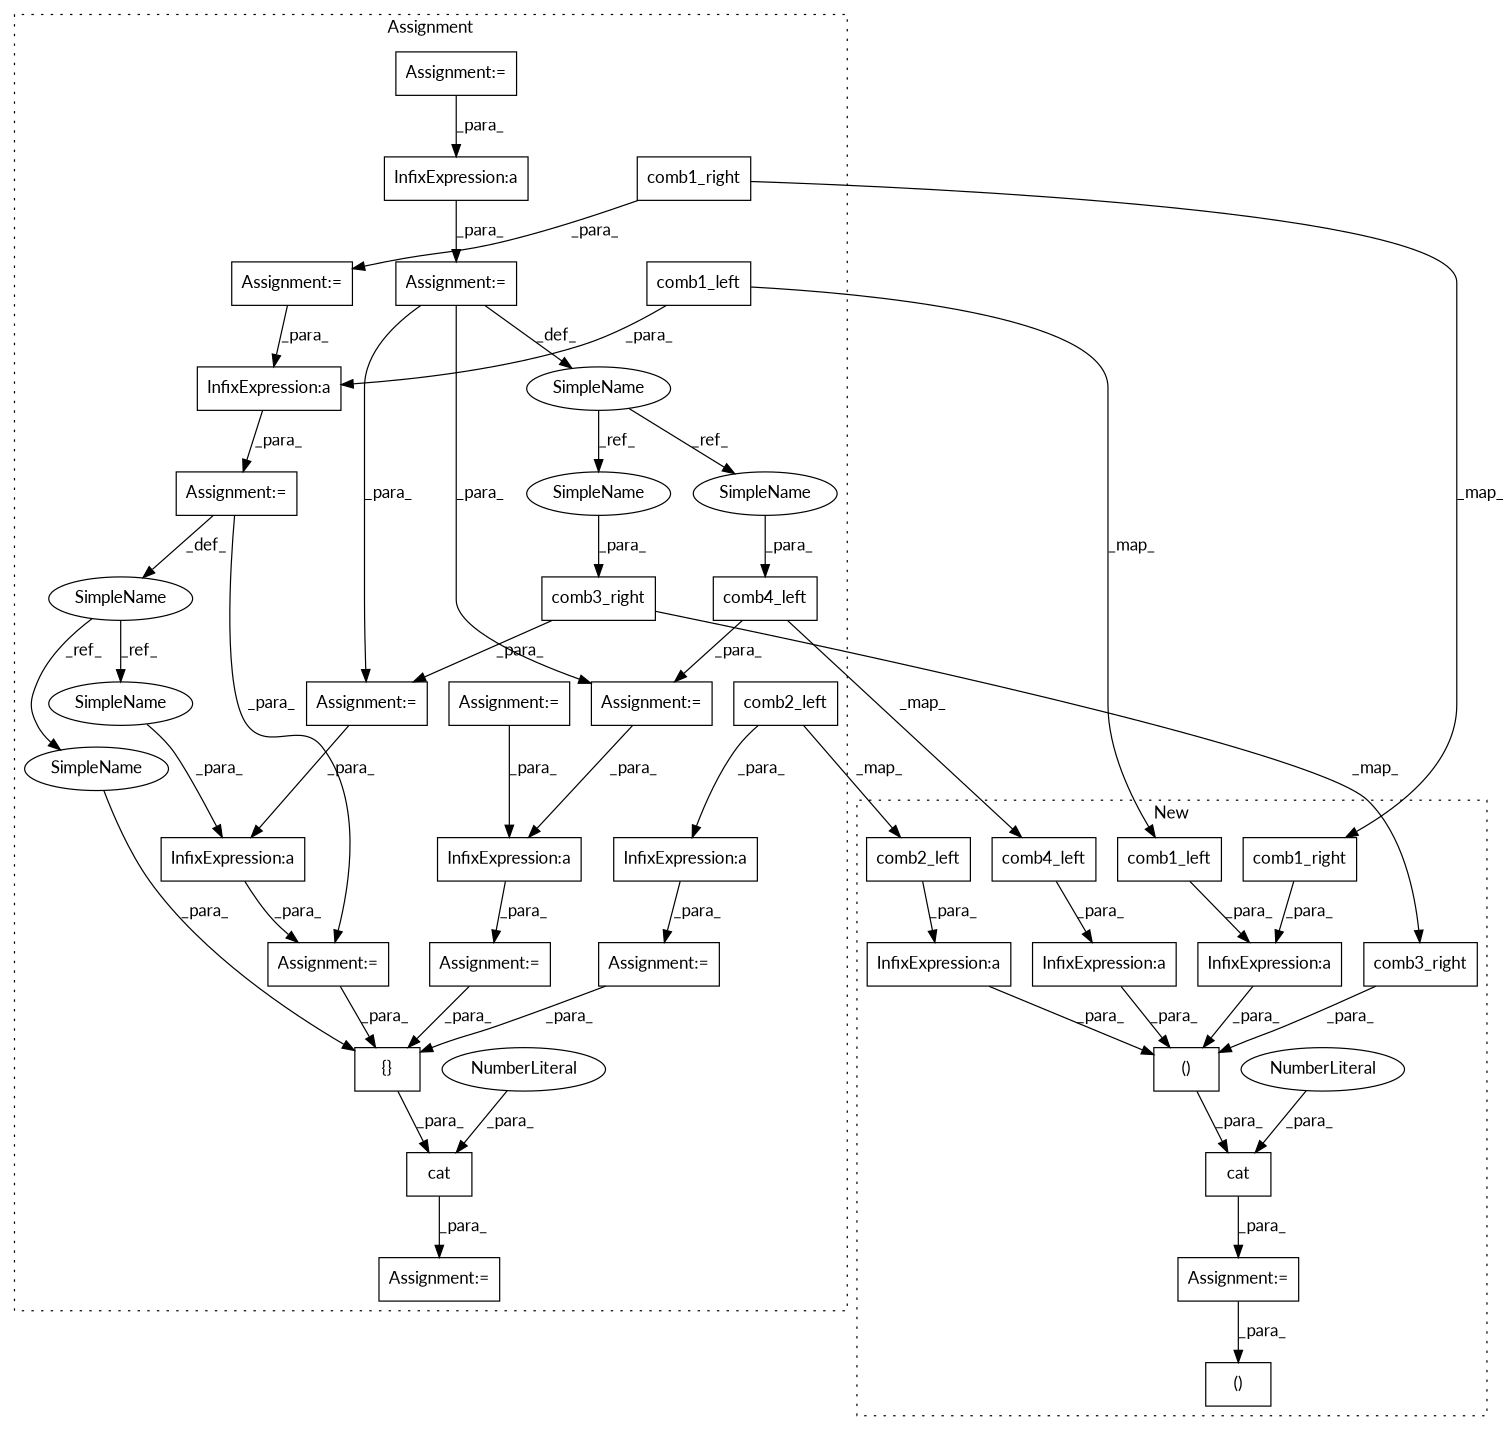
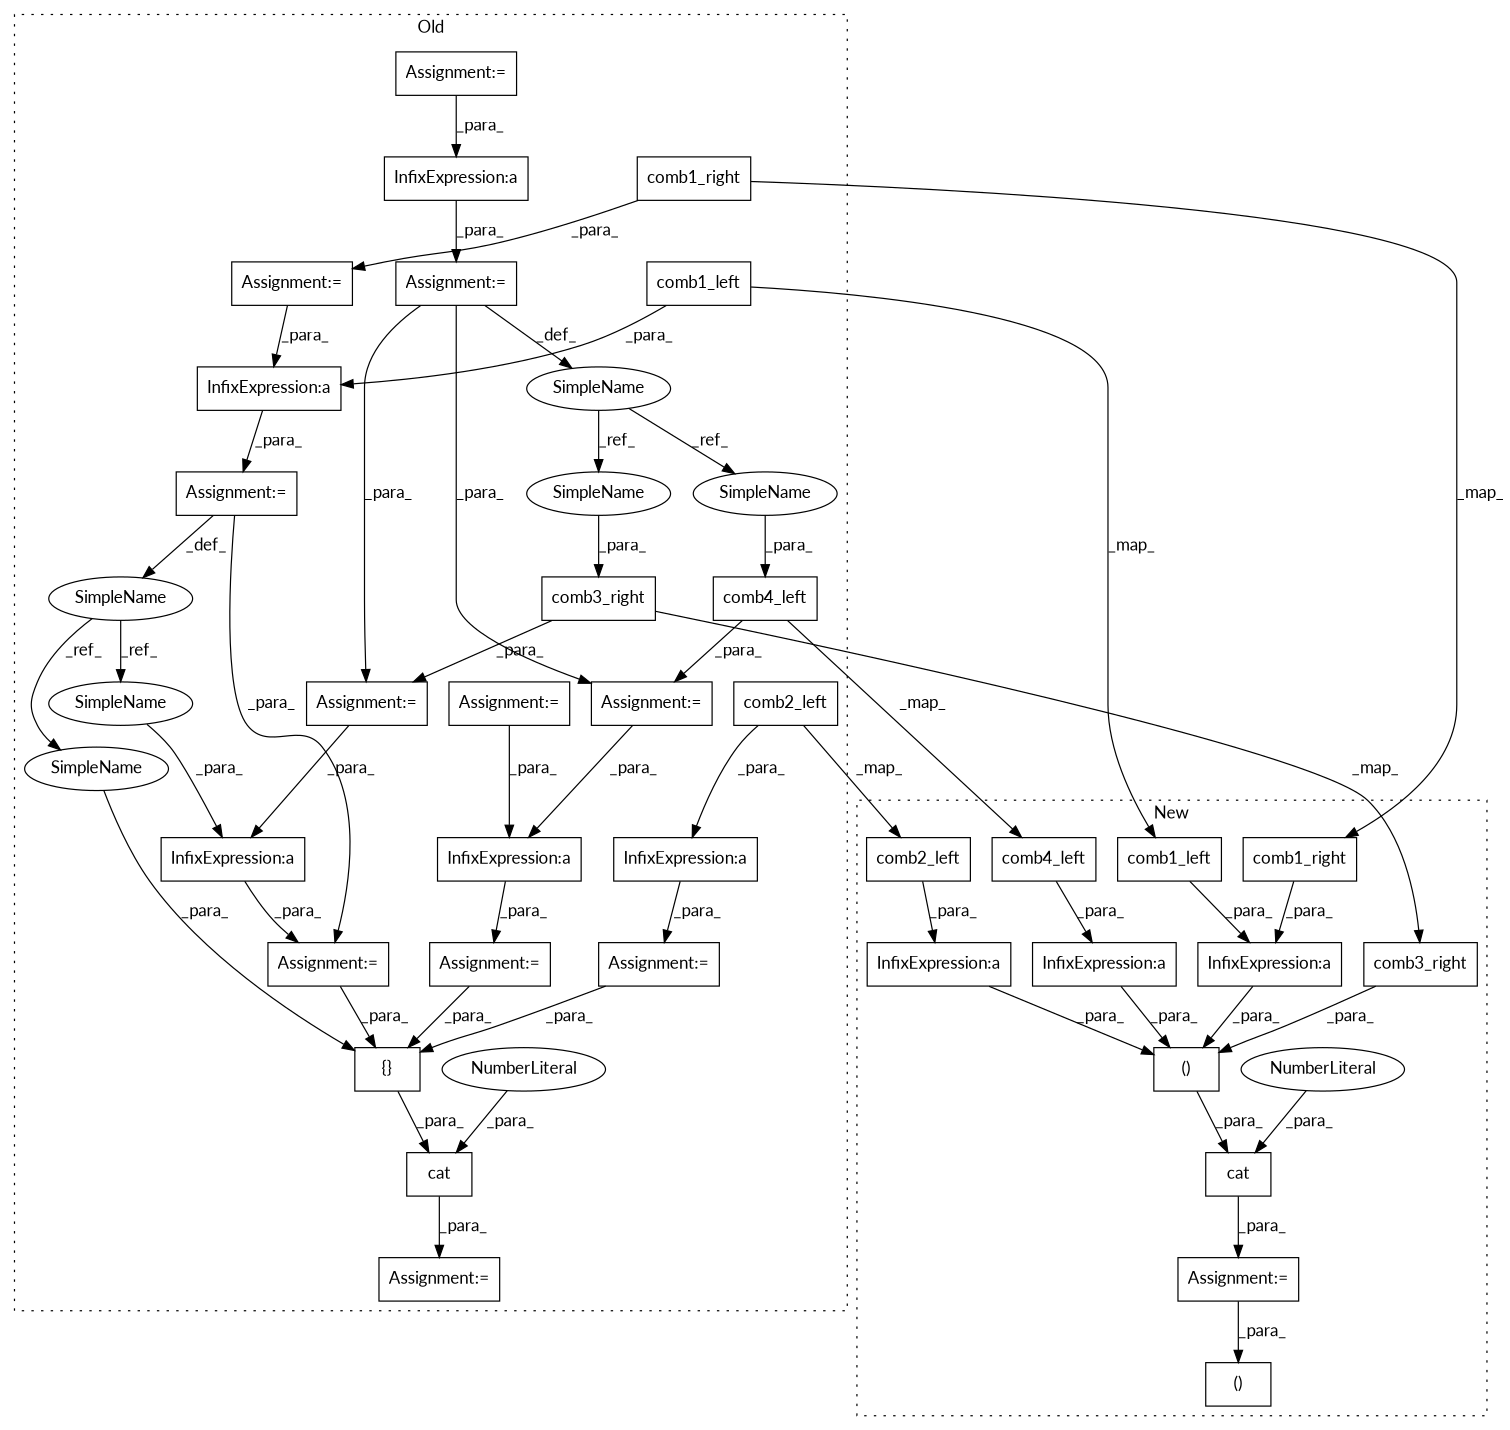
cluster "Assignment": label "Assignment" -> "Old"
